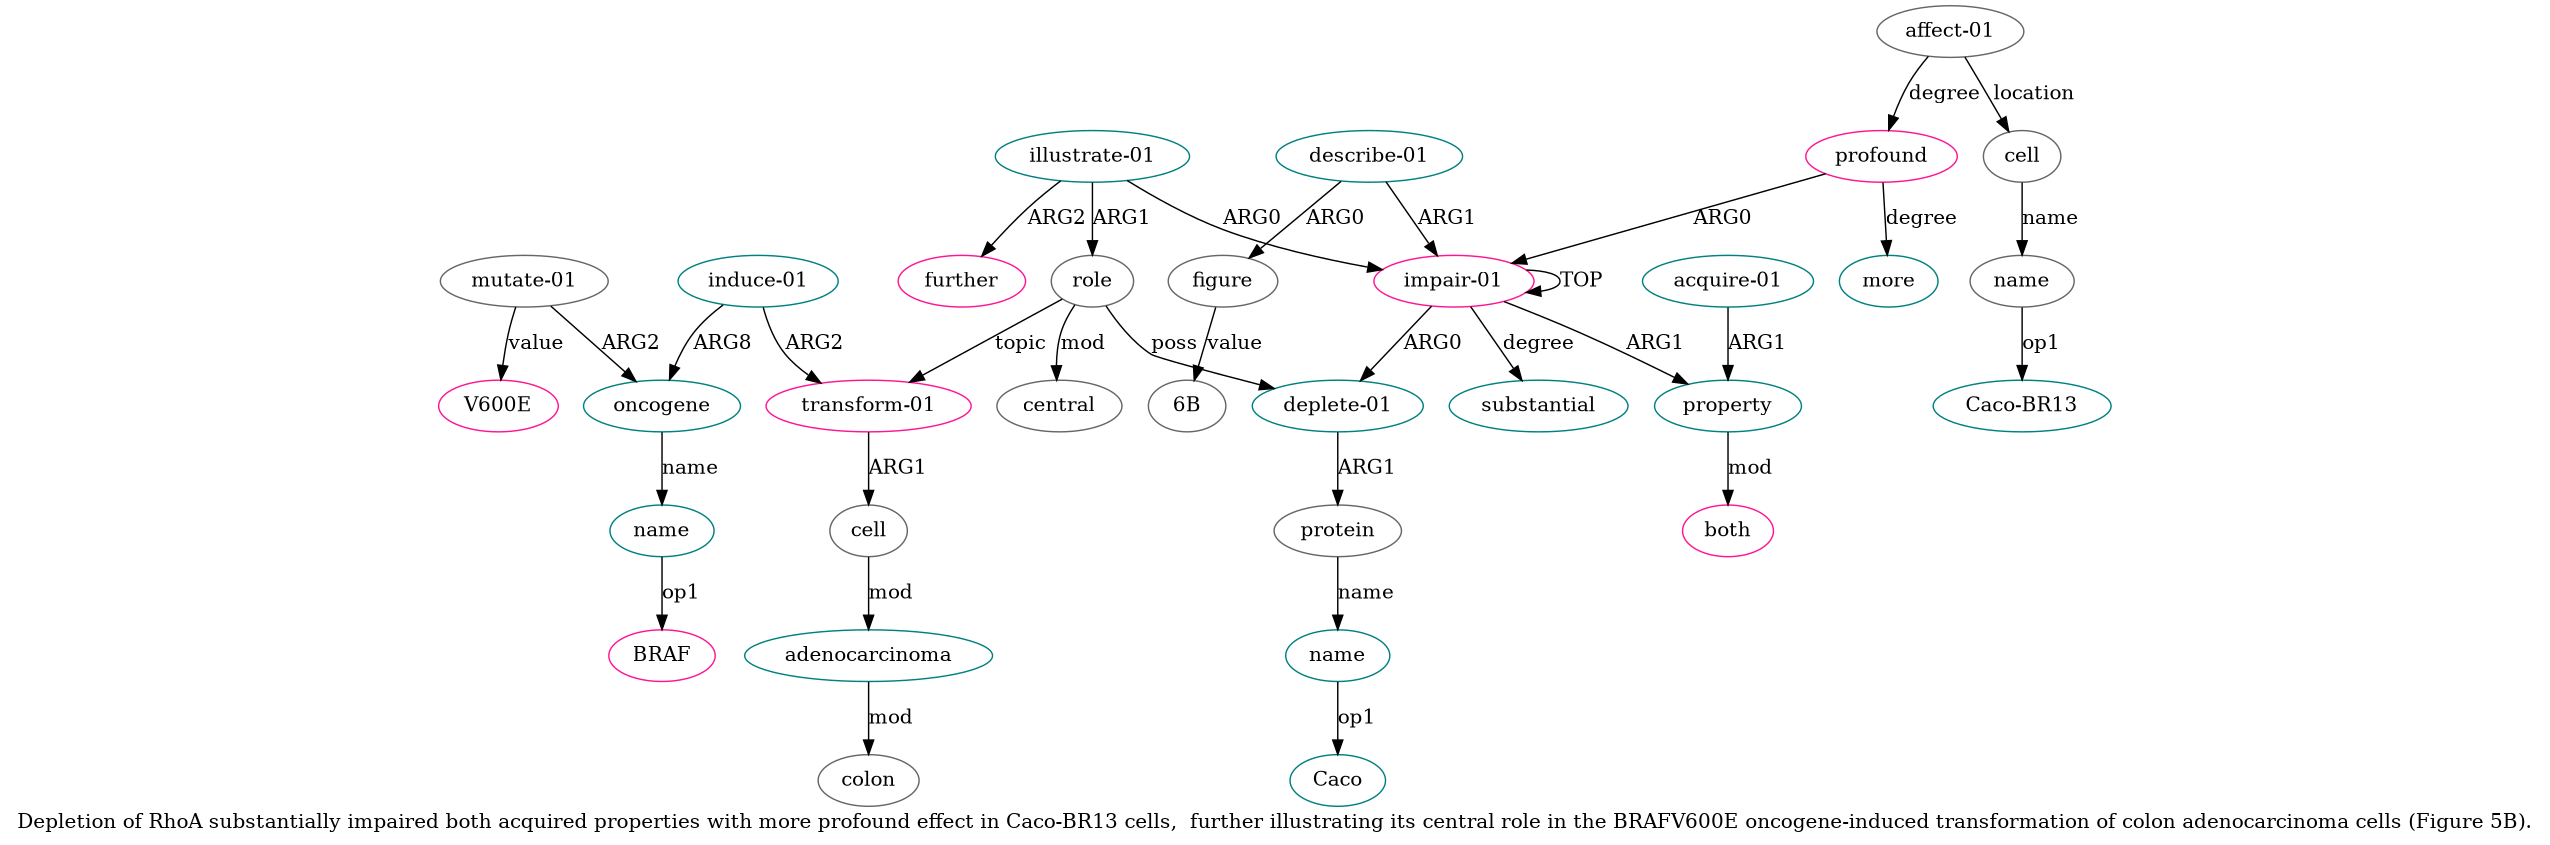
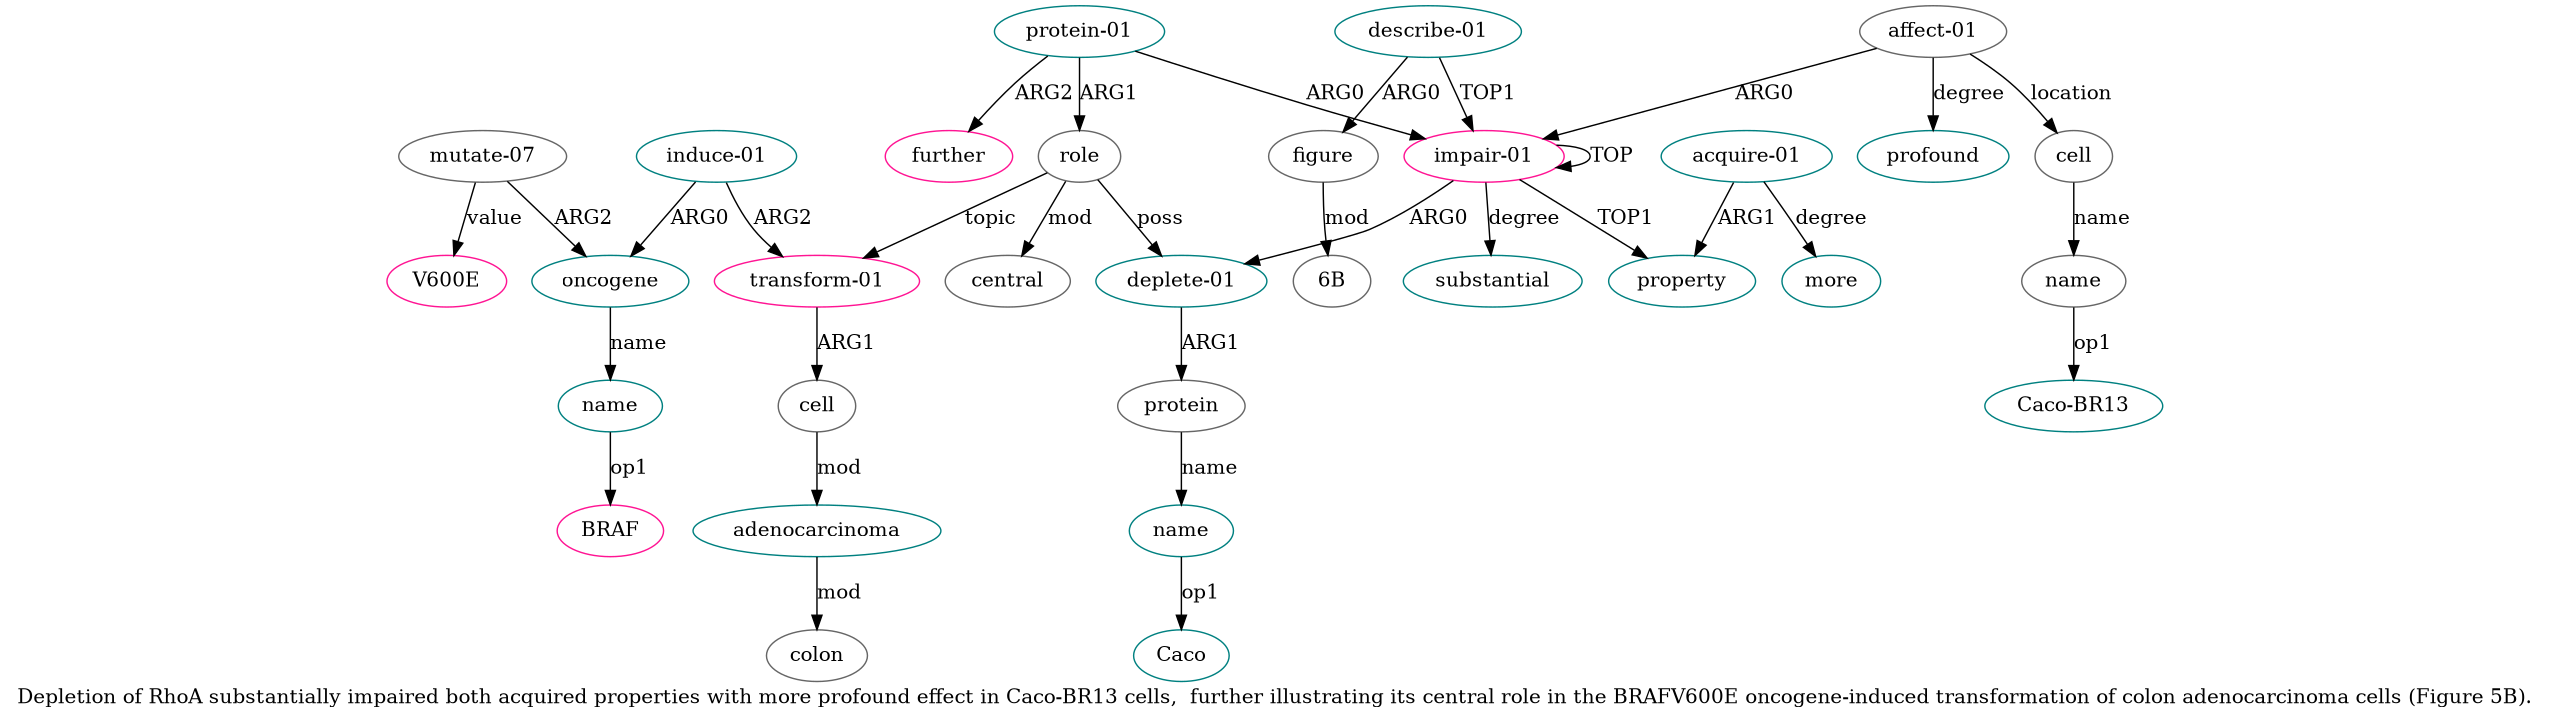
node "illustrate-01": label "illustrate-01" -> "protein-01"
node "profound": color deeppink -> teal
edge "profound" -> "more": now "acquire-01" -> "more"
edge "profound" -> "impair-01": now "affect-01" -> "impair-01"
edge "describe-01" -> "impair-01": label "ARG1" -> "TOP1"
node "mutate-01": label "mutate-01" -> "mutate-07"
edge "induce-01" -> "oncogene": label "ARG8" -> "ARG0"
edge "figure" -> "6B": label "value" -> "mod"
edge "impair-01" -> "property": label "ARG1" -> "TOP1"
node "both": removed
